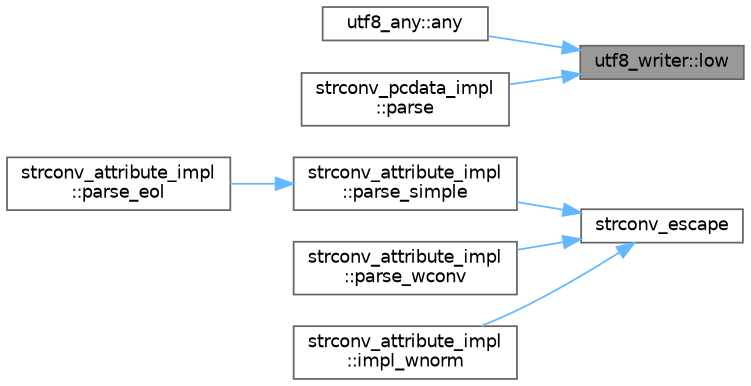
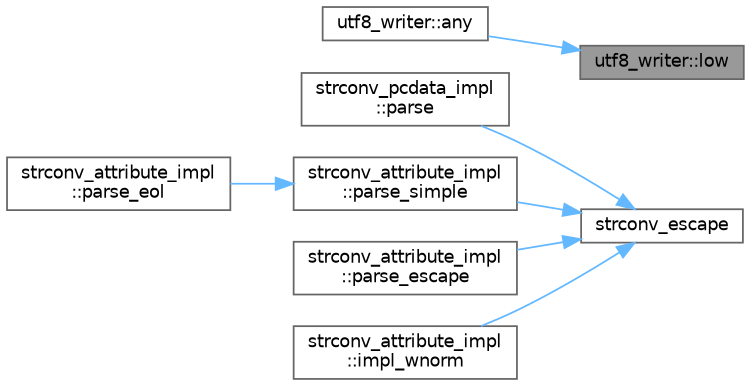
node "utf8_any::any": label "utf8_any::any" -> "utf8_writer::any"
edge "strconv_pcdata_impl ::parse" -> "utf8_writer::low": now "strconv_pcdata_impl ::parse" -> "strconv_escape"
node "strconv_attribute_impl ::parse_wconv": label "strconv_attribute_impl ::parse_wconv" -> "strconv_attribute_impl ::parse_escape"
